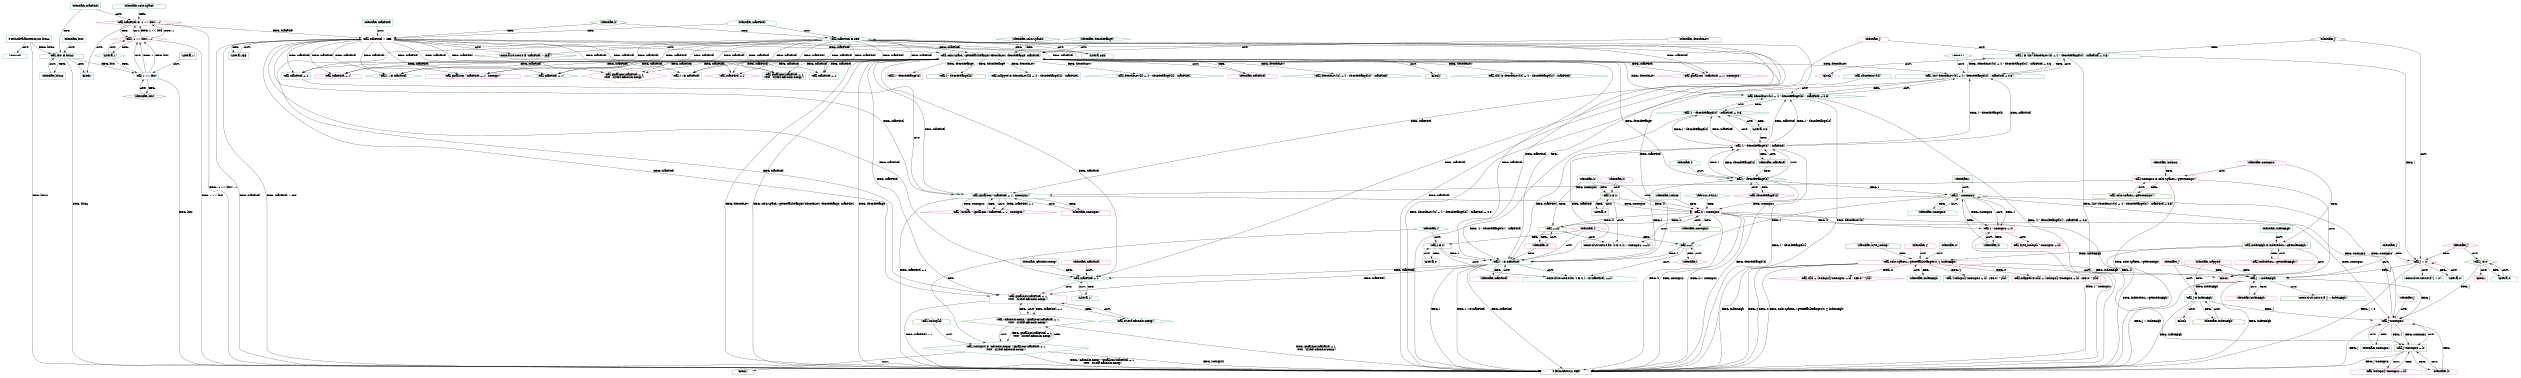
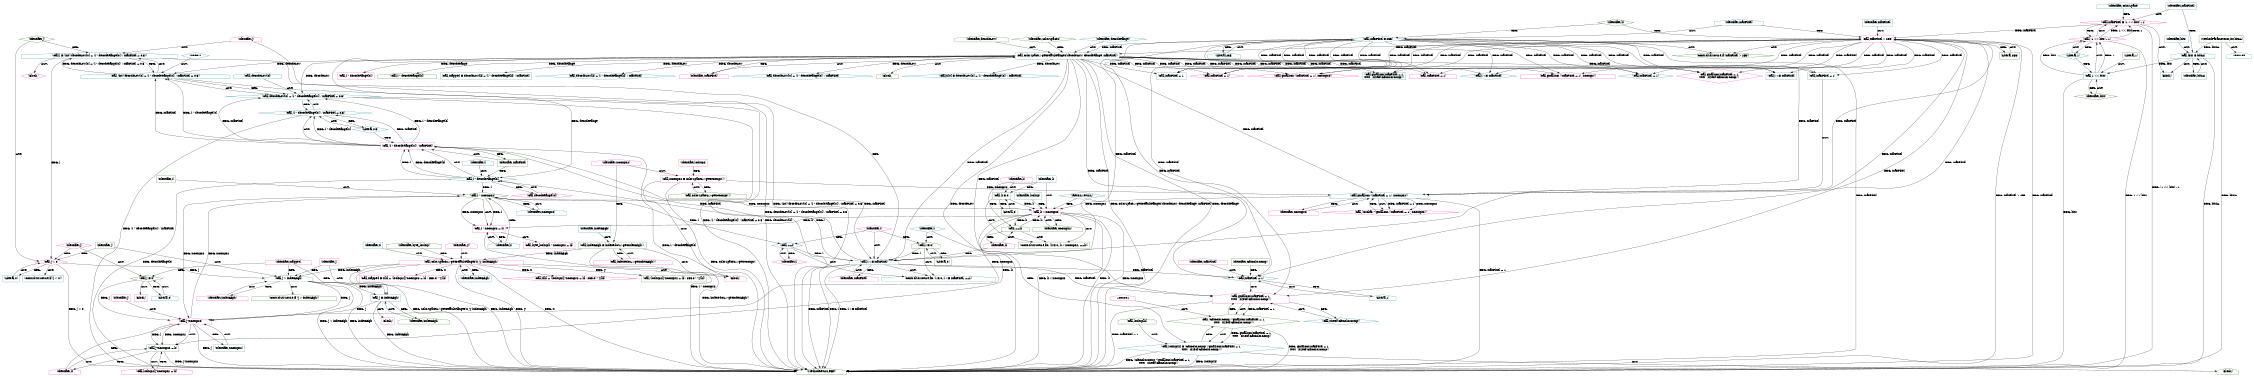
node "(Literal,0.5)": shape box -> diamond
edge "(Identifier,mapped)" -> "(Call,j = 0)": added, label "CFG:"
node "1000291": added
